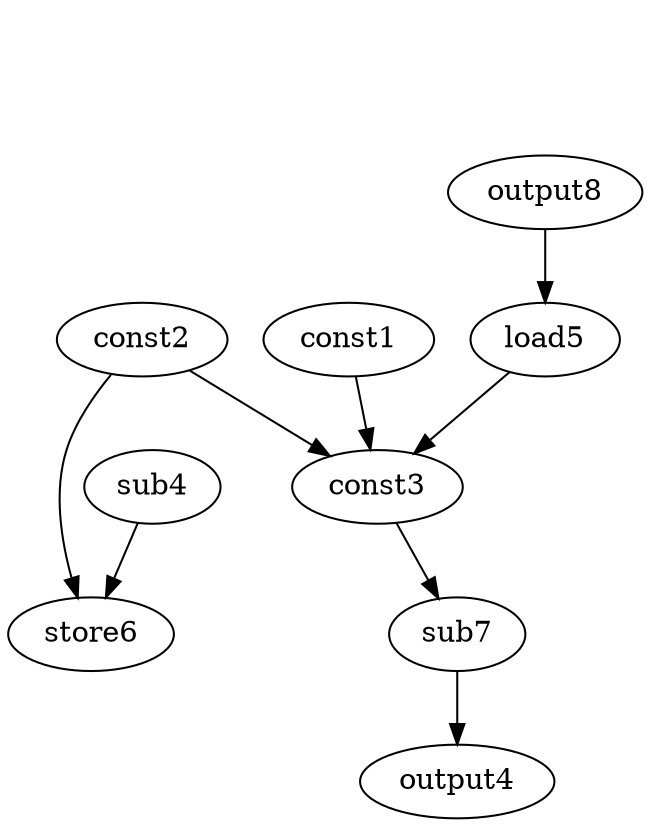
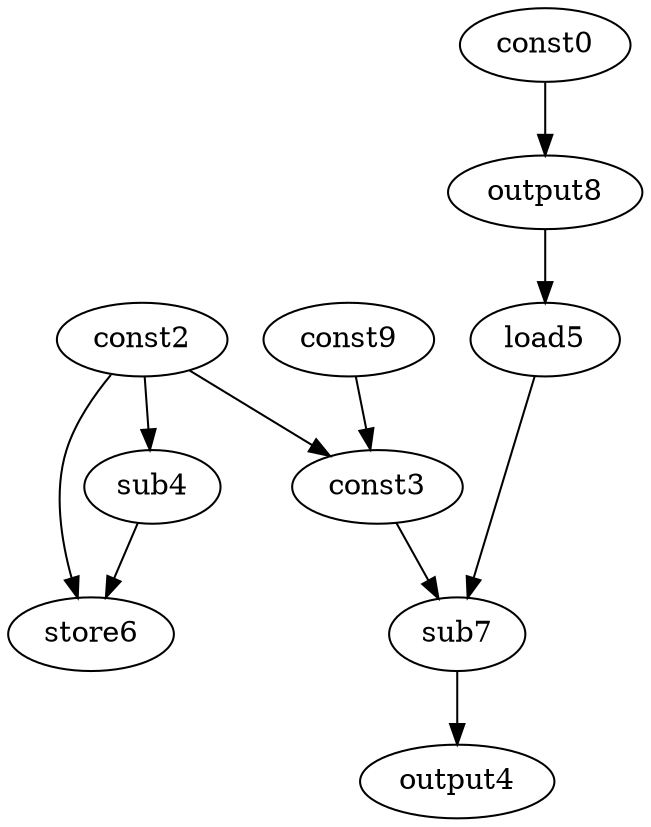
node "const0": added
node "const1": label "const1" -> "const9"
edge "const2" -> "sub4": added
edge "load5" -> "const3": now "load5" -> "sub7"
